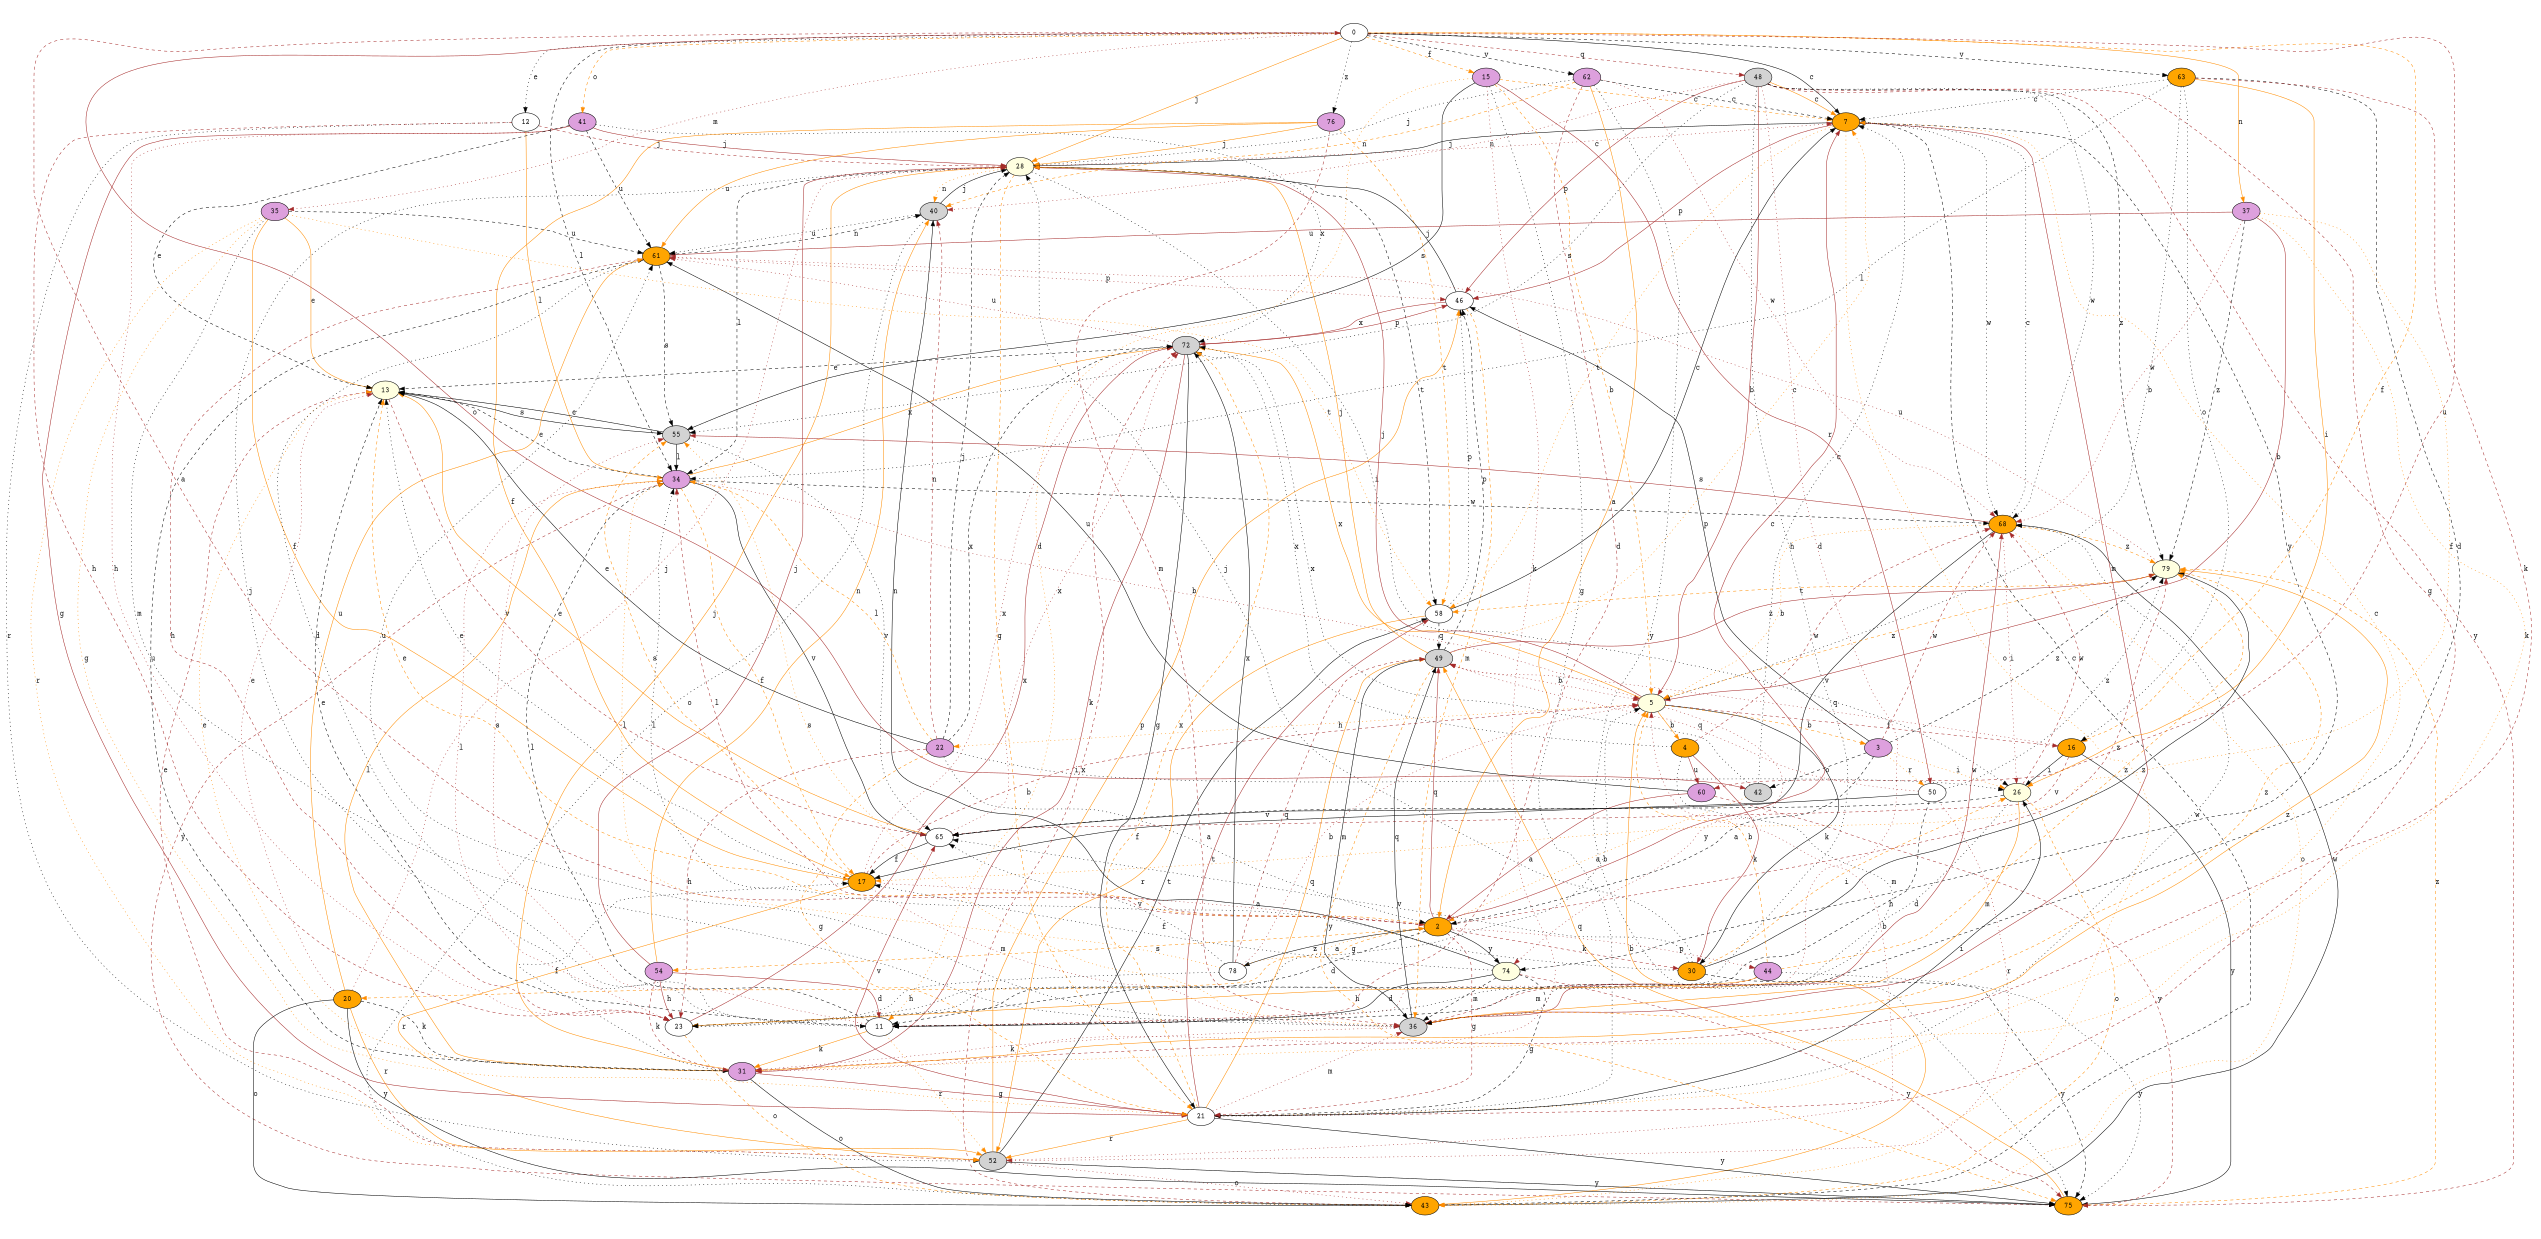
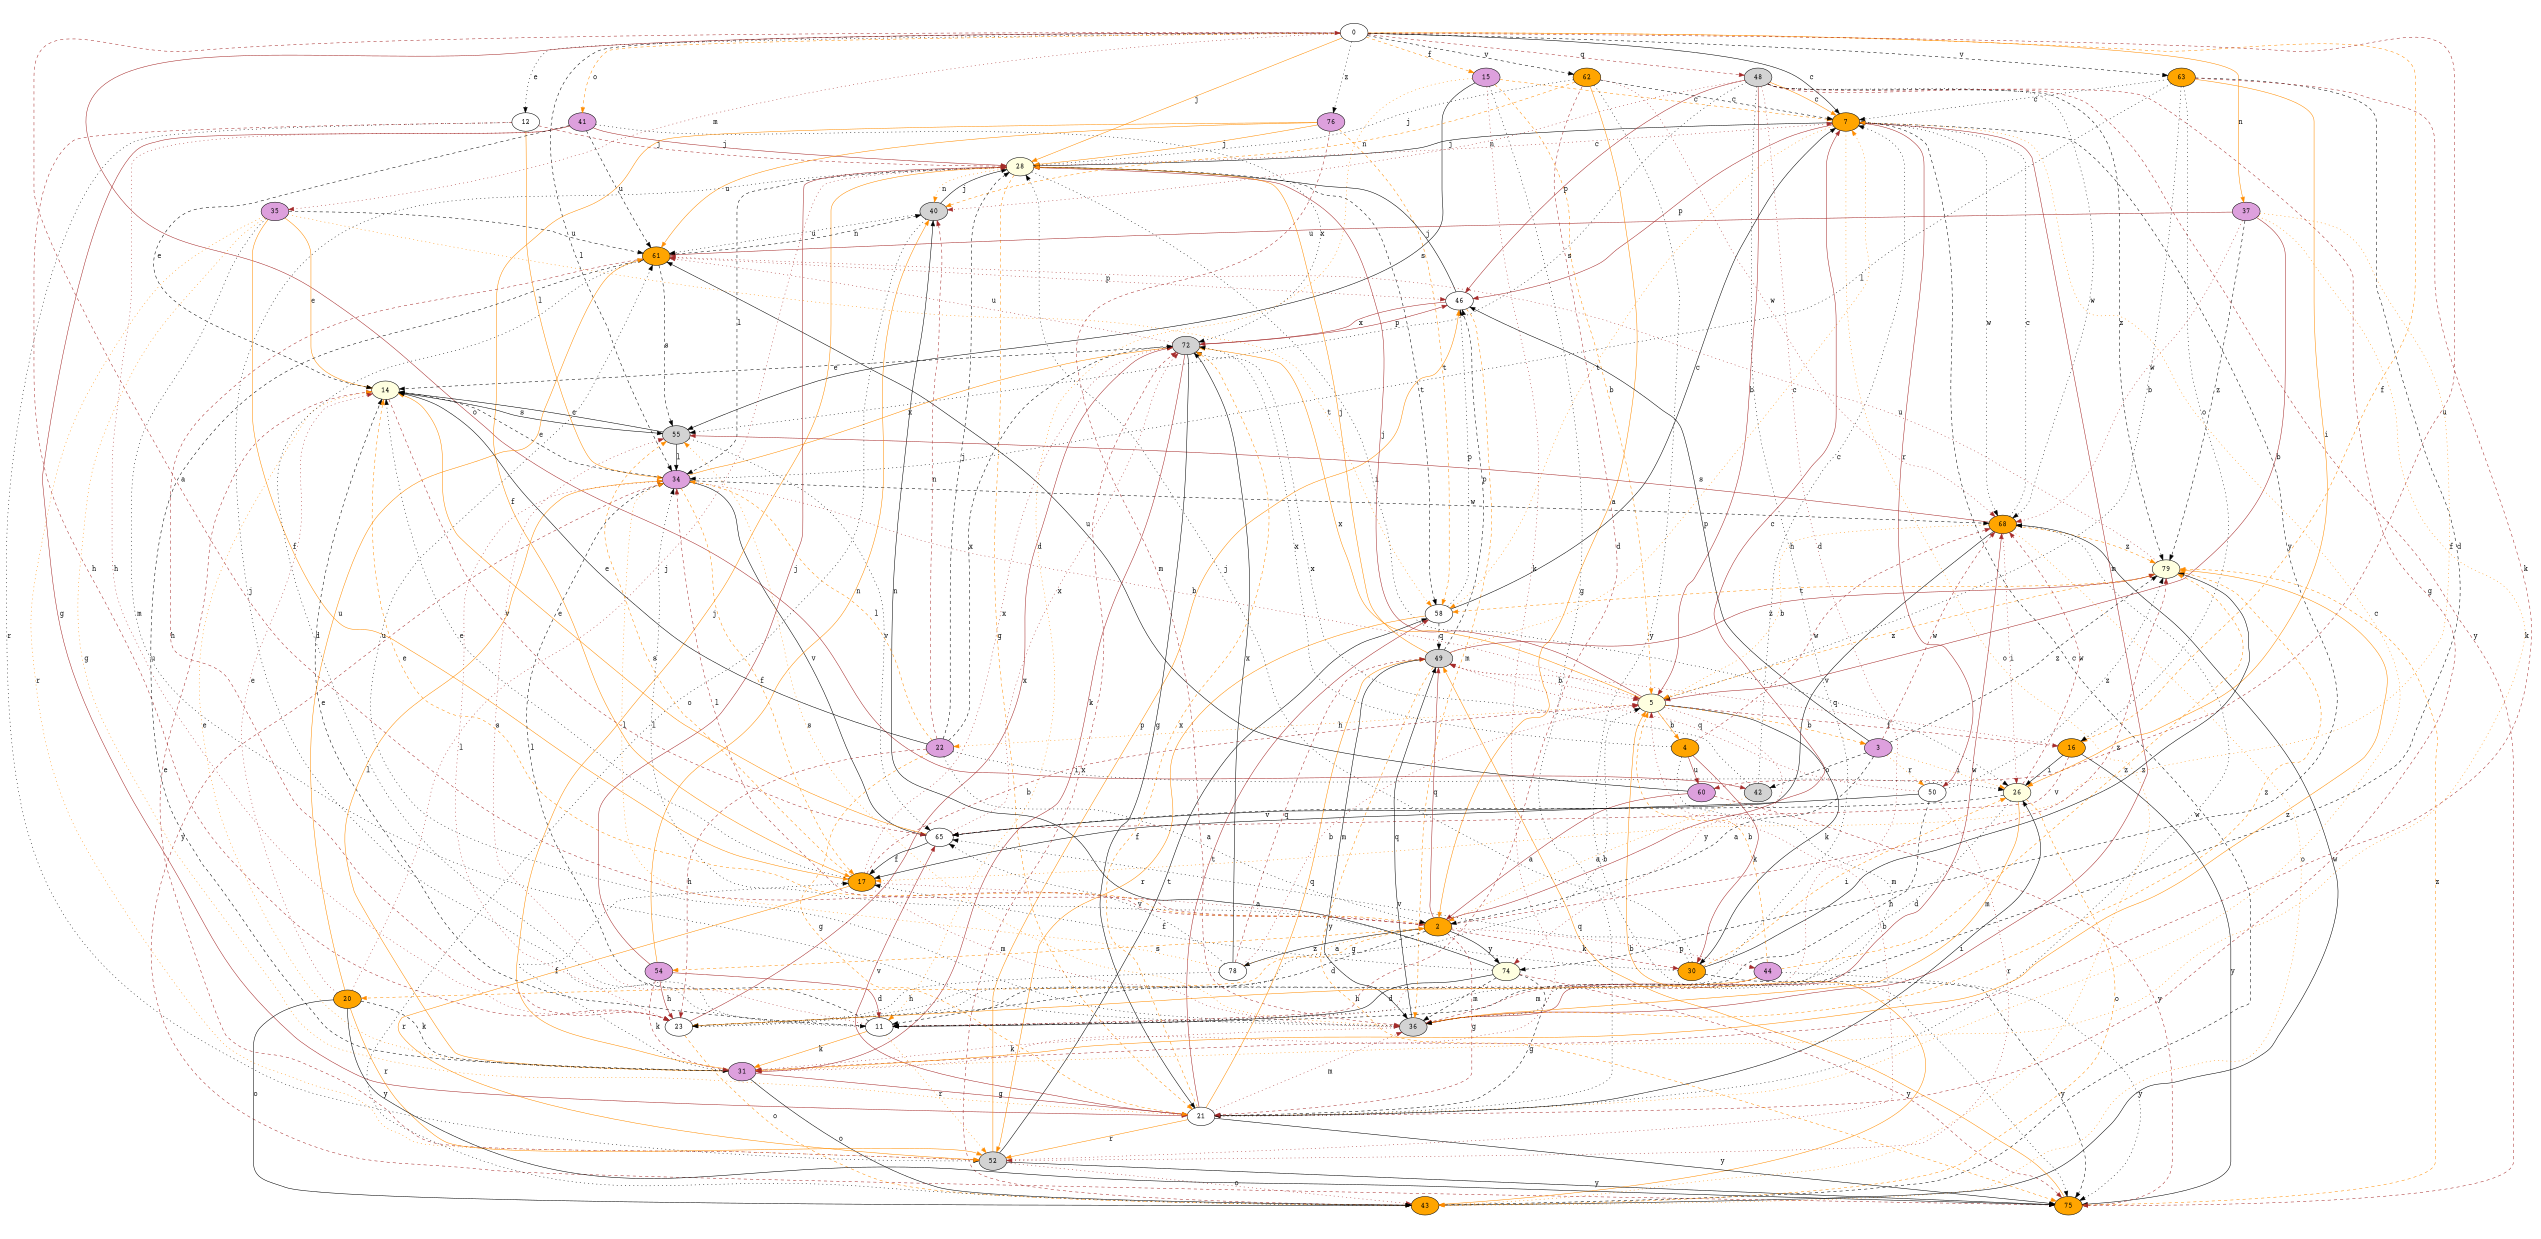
node "62": fillcolor plum -> orange
node "13": label "13" -> "14"
edge "15" -> "50": now "7" -> "50"
